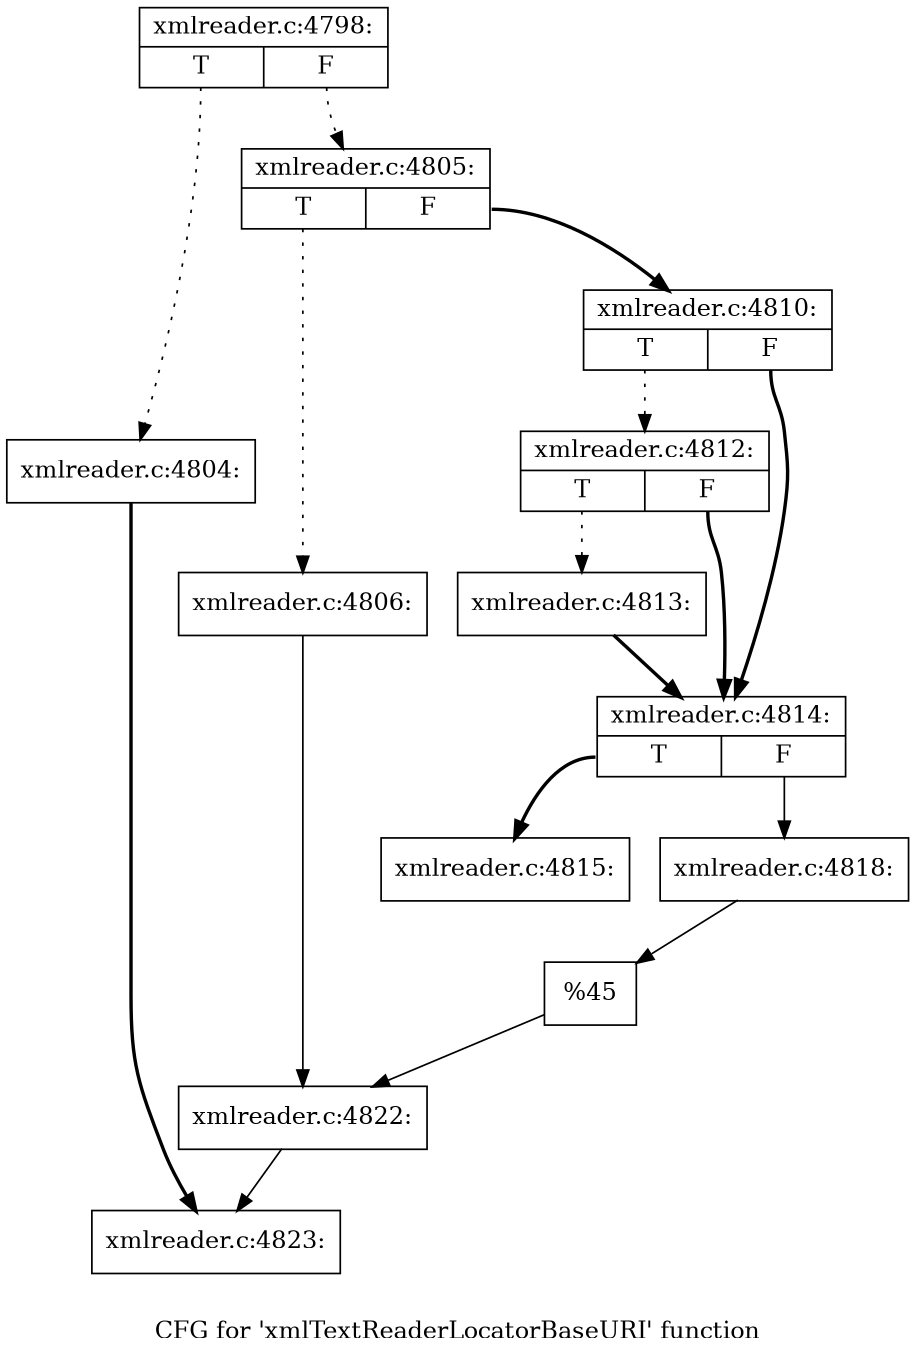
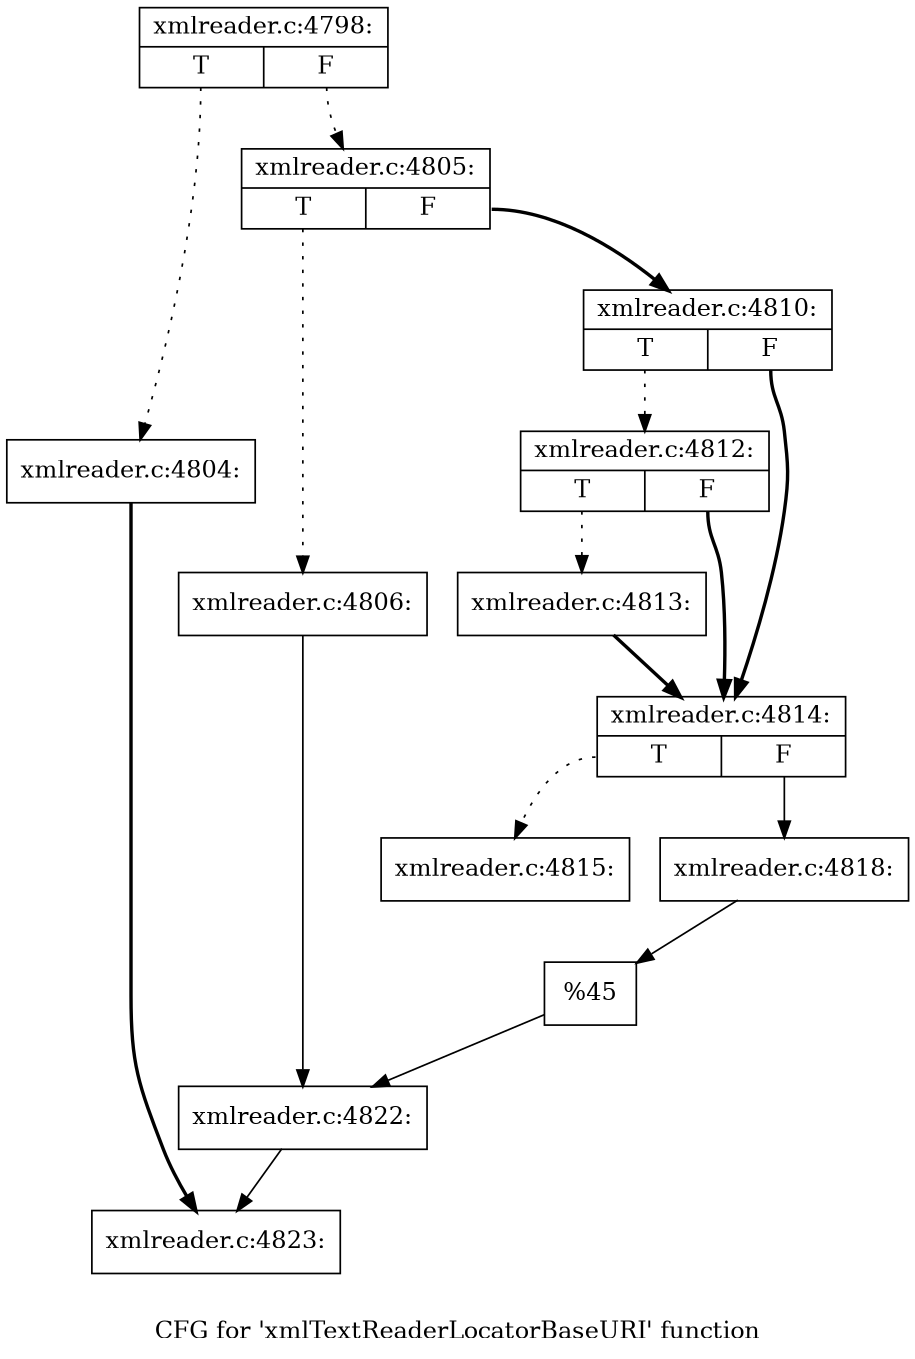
edge "xmlreader.c:4814:" -> "xmlreader.c:4815:": style bold -> dotted
